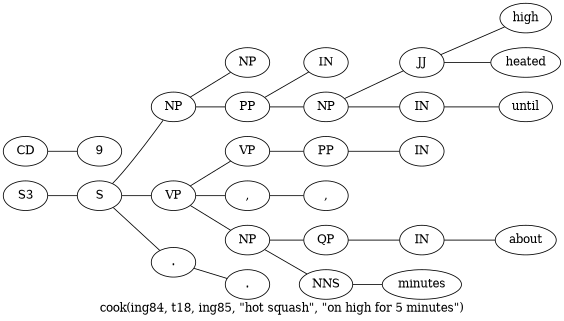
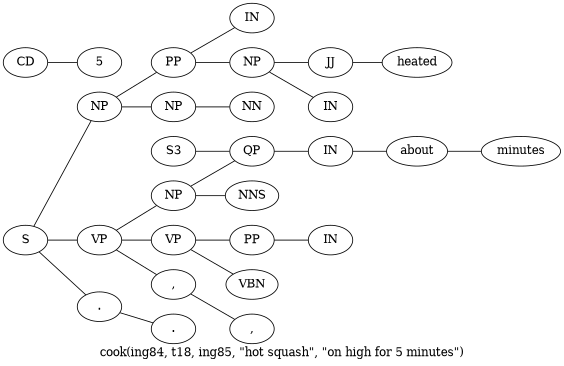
node "high": removed
node "NN": added
node "until": removed
node "9": label "9" -> "5"
edge "S3" -- "S": now "S3" -- "QP"
node "VBN": added
edge "NNS" -- "minutes": now "about" -- "minutes"
